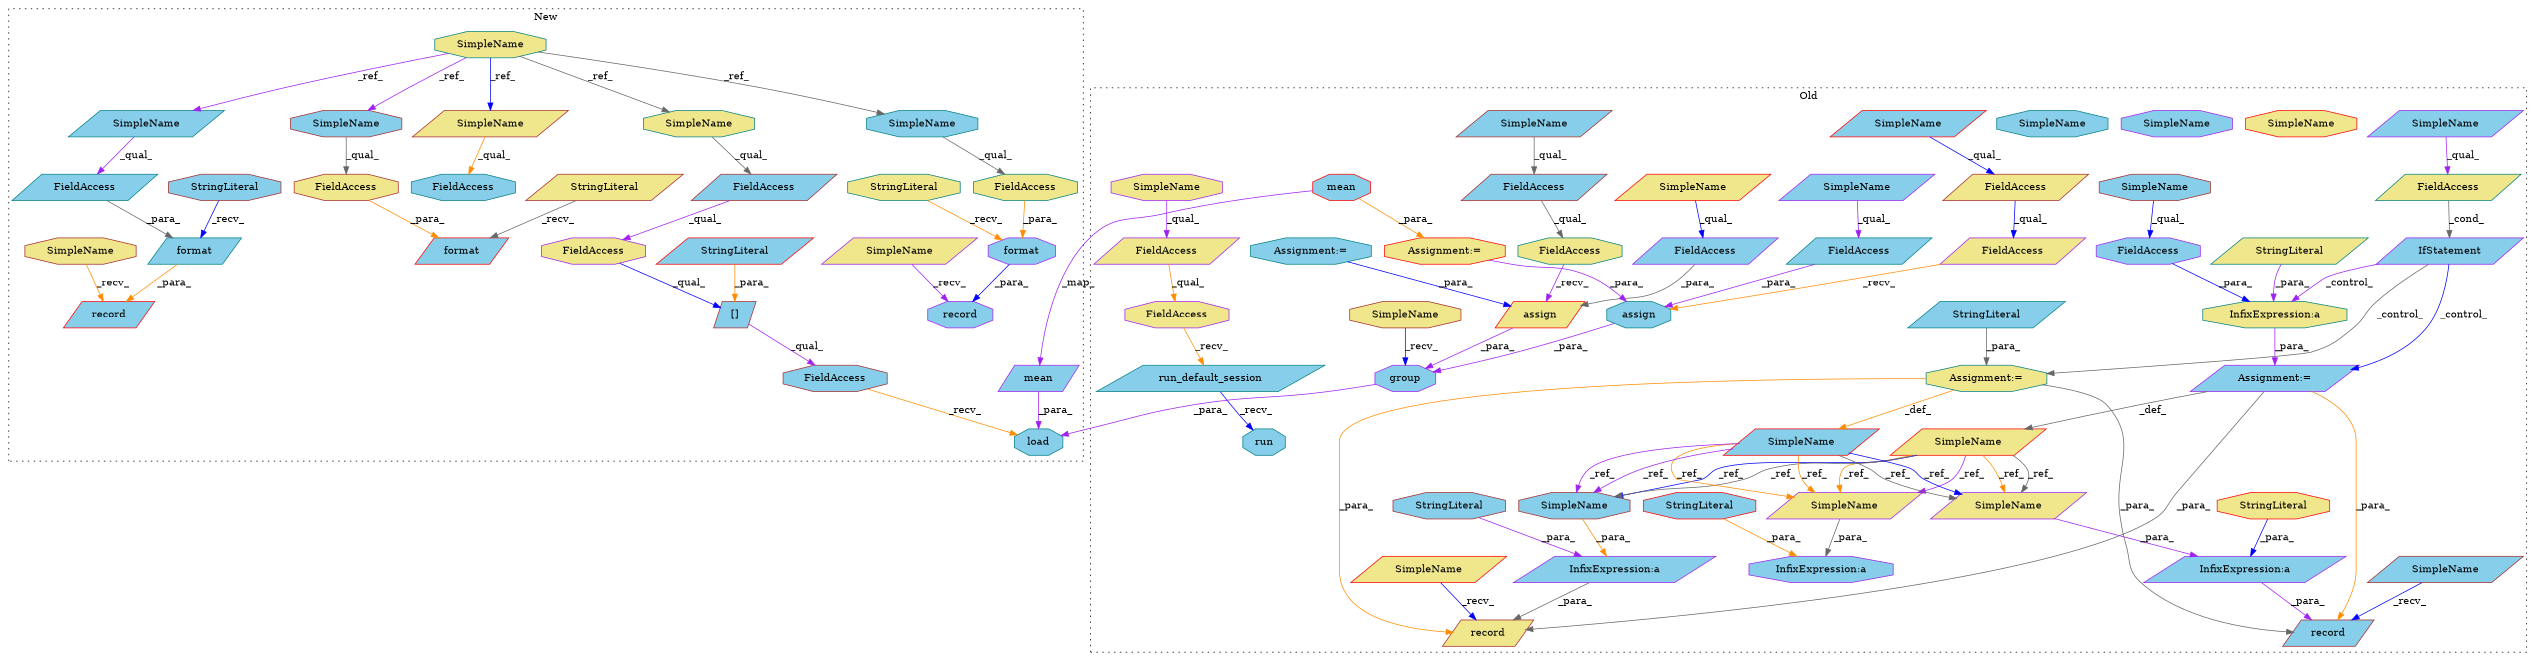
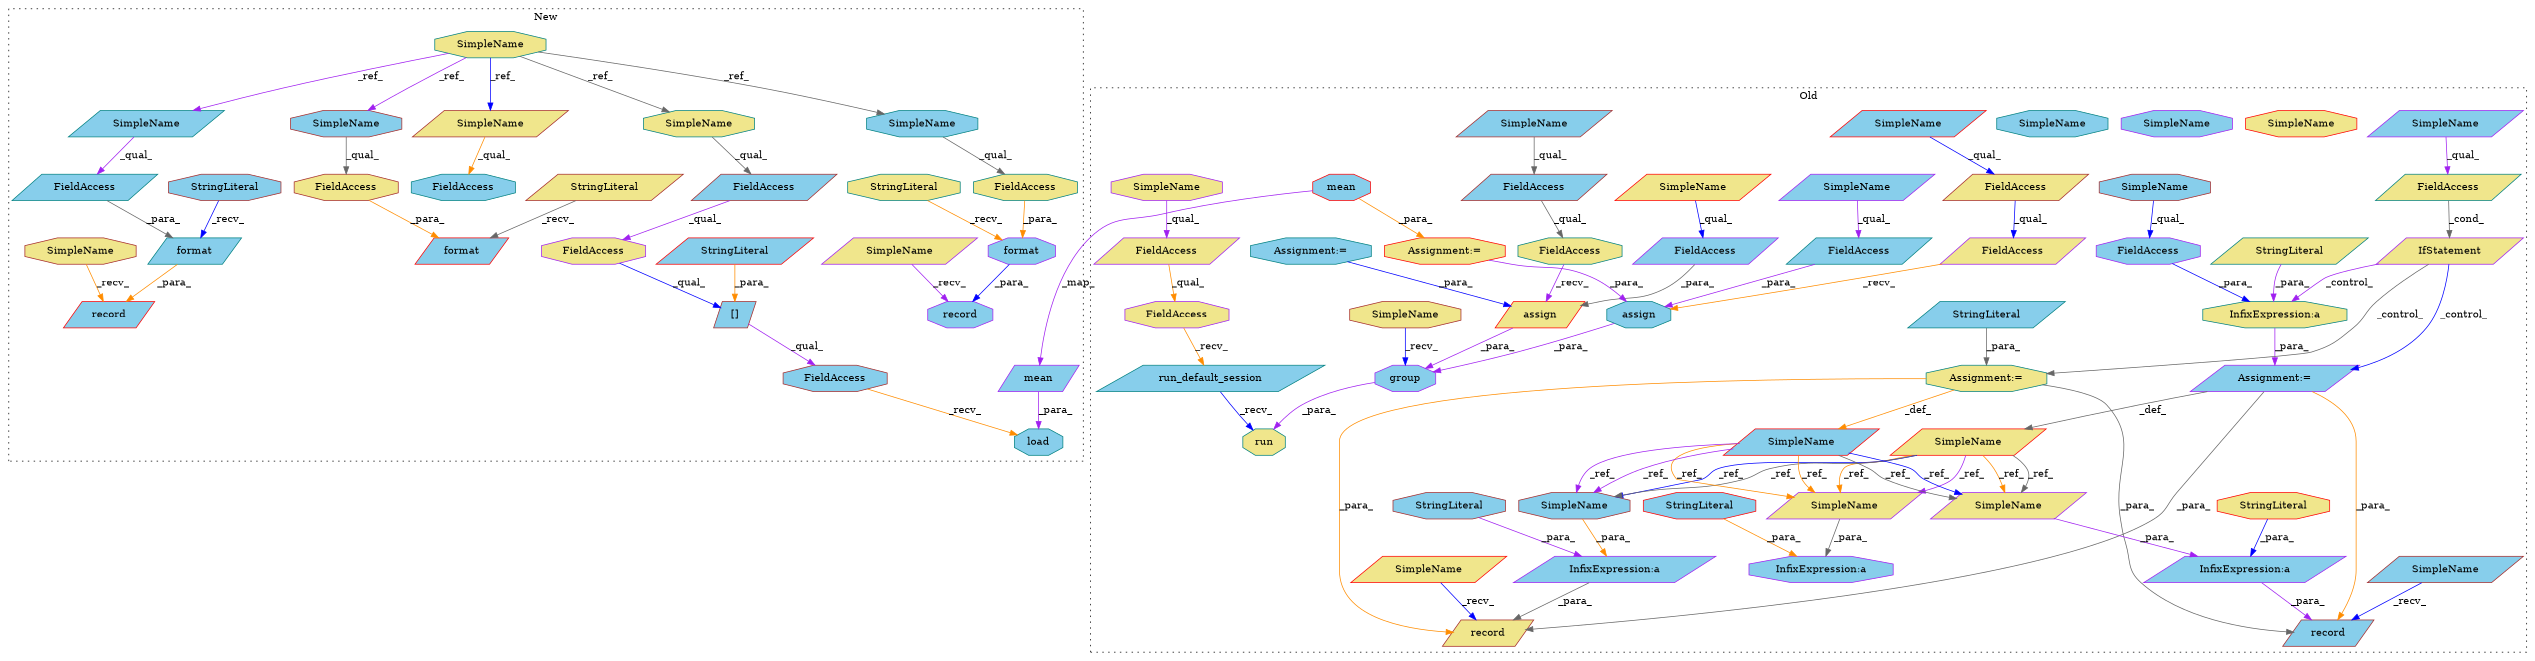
node "IfStatement": fillcolor skyblue -> khaki
edge "group" -> "load": now "group" -> "run"
node "run": fillcolor skyblue -> khaki
